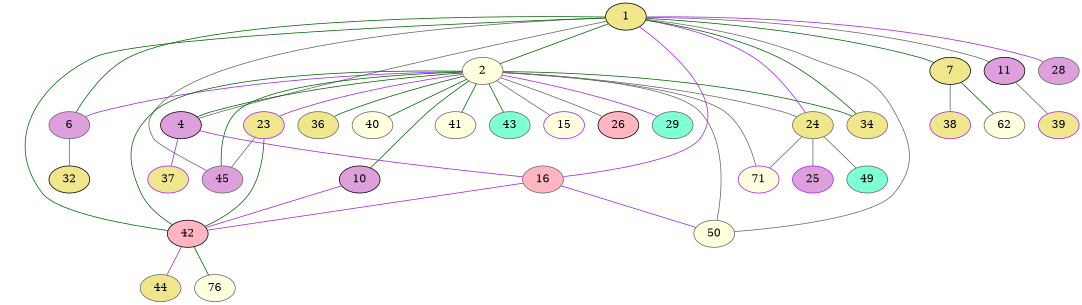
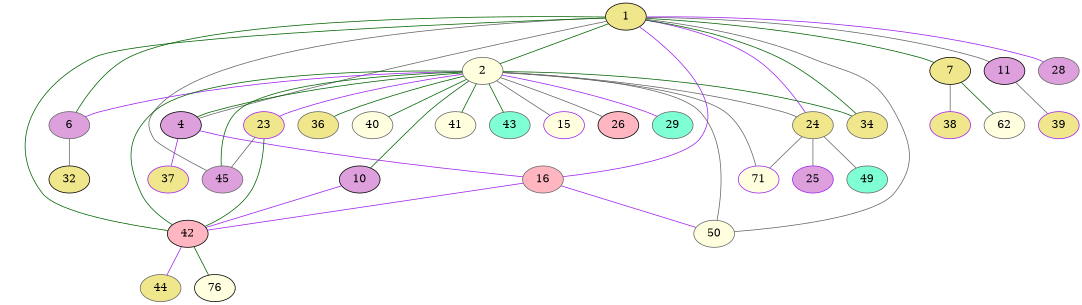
node "76": color gray40 -> black
